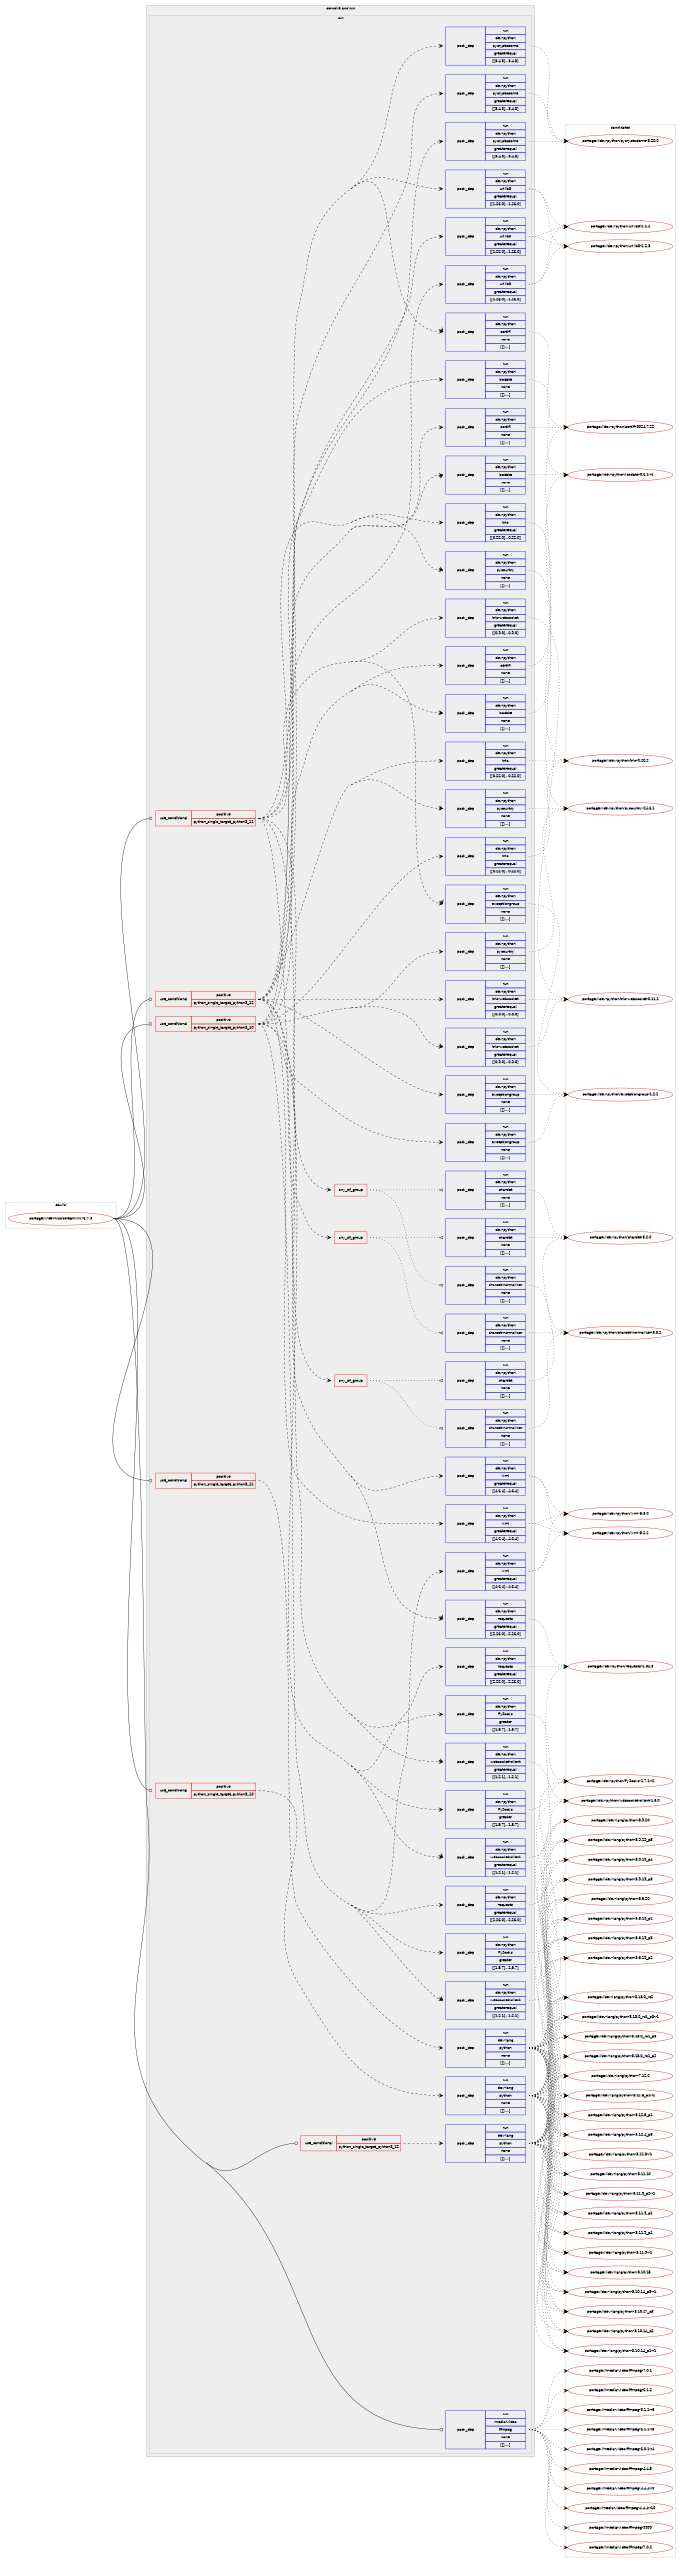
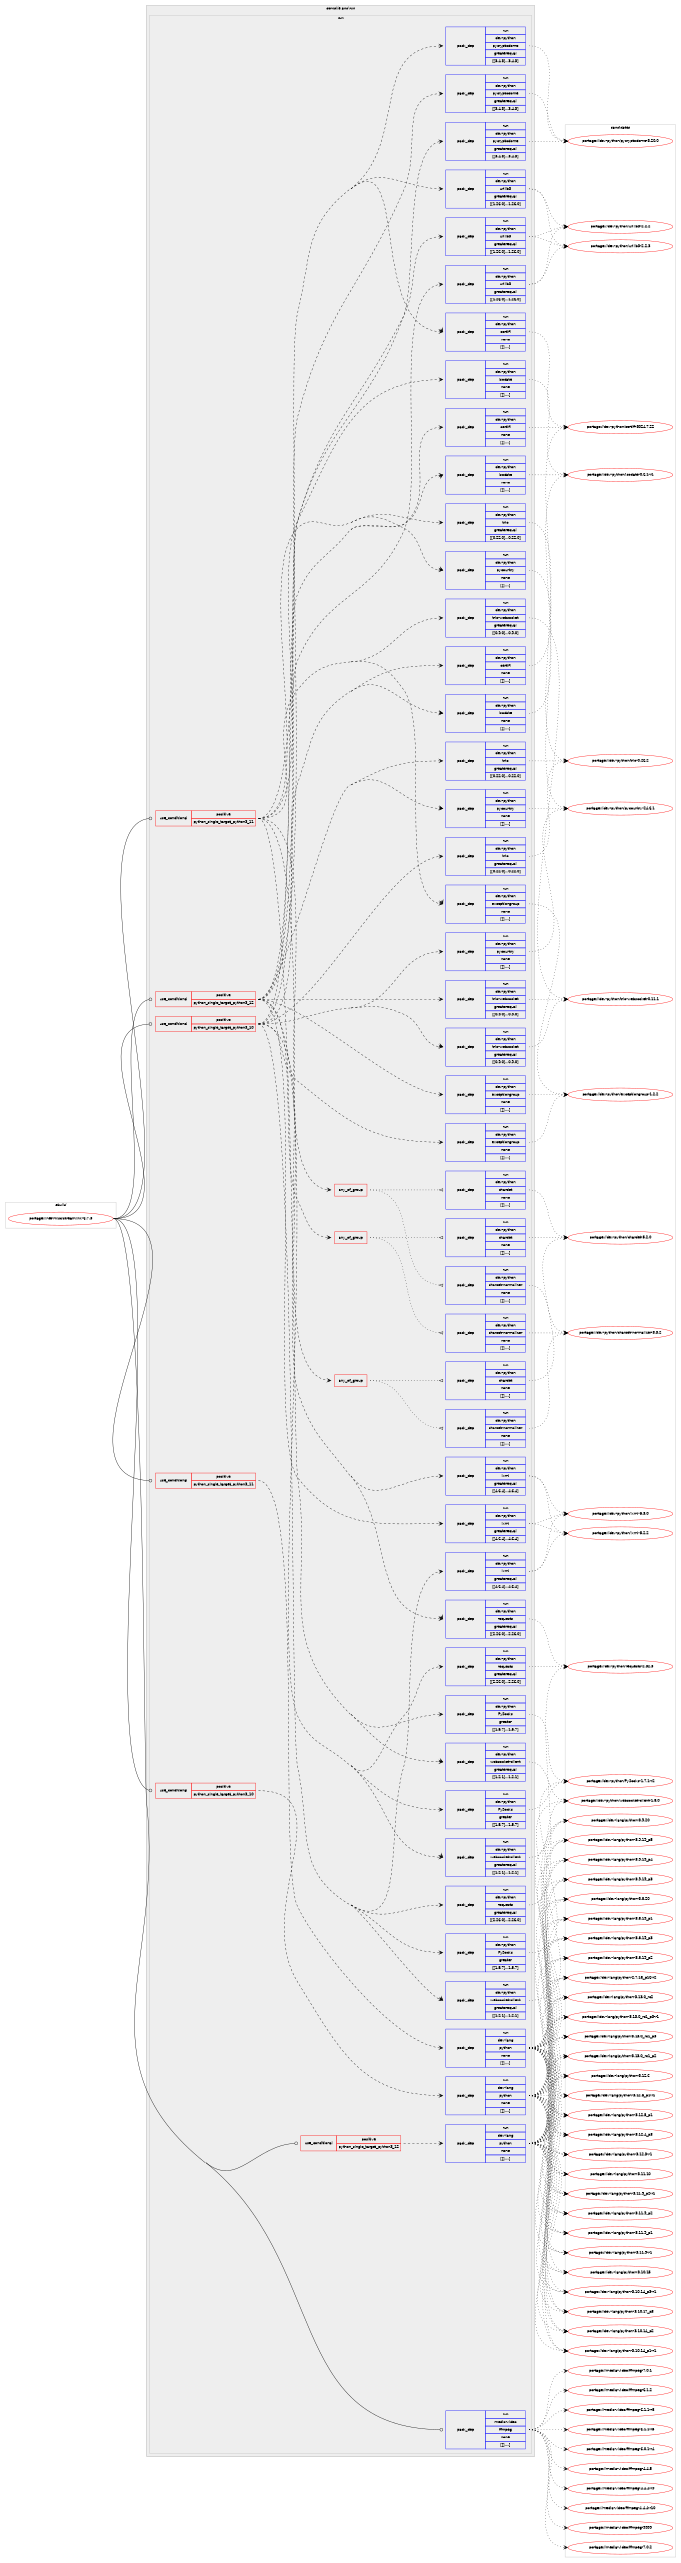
node "portage://dev-lang/python-2.7.18_p16-r2": added
node "portage://dev-lang/python-7.12.6": label "portage://dev-lang/python-7.12.6" -> "portage://dev-lang/python-3.12.6"
node "portage://media-video/ffmpeg-3.1.1-r8": label "portage://media-video/ffmpeg-3.1.1-r8" -> "portage://media-video/ffmpeg-6.1.1-r8"
